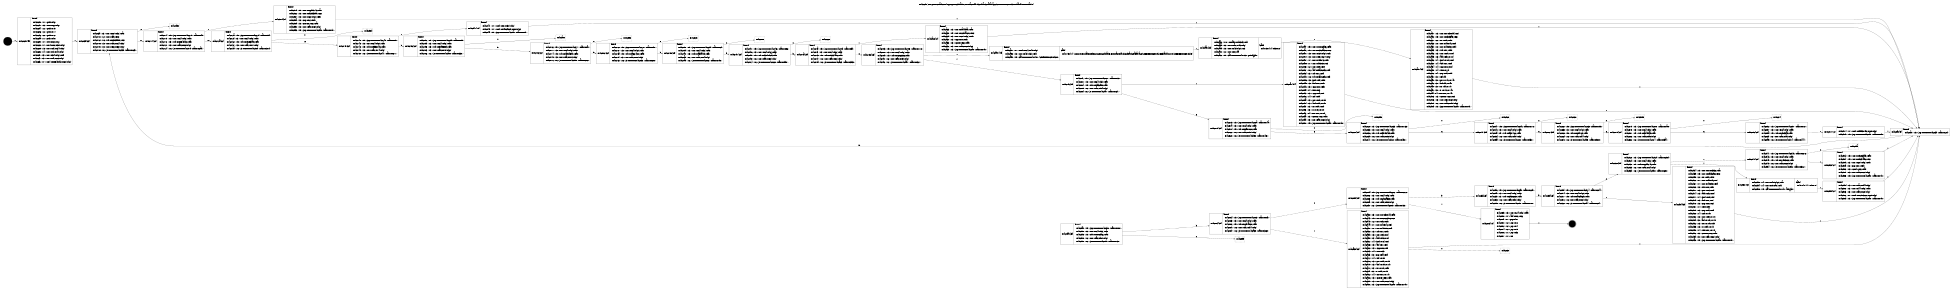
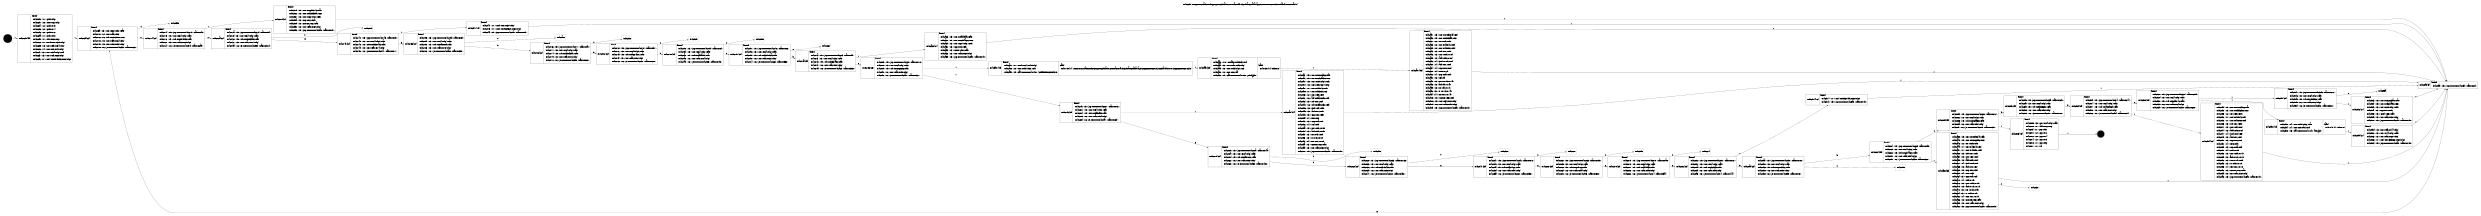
edge "0x402892 [25]" -> "0x4028ab [25]": added, label "5"
